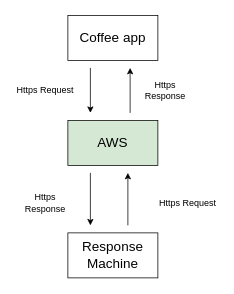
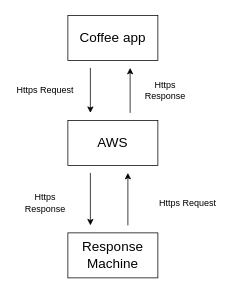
node "AWS": fillcolor #d5e8d4 -> #ffffff
